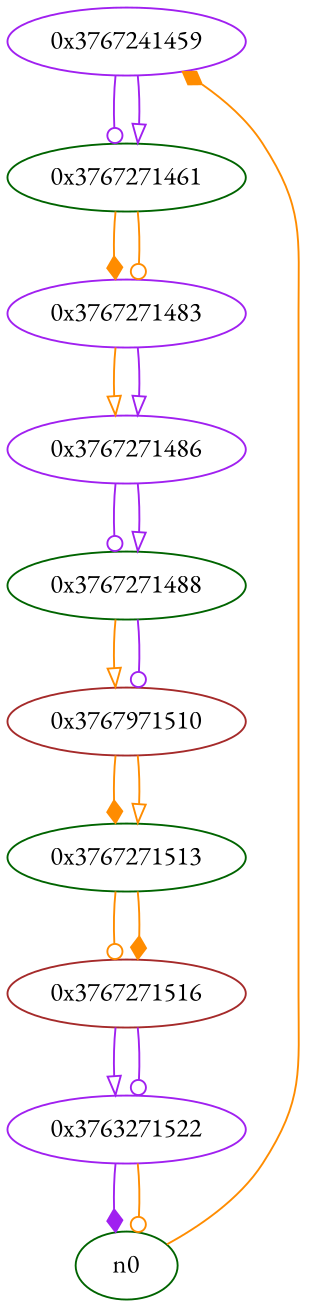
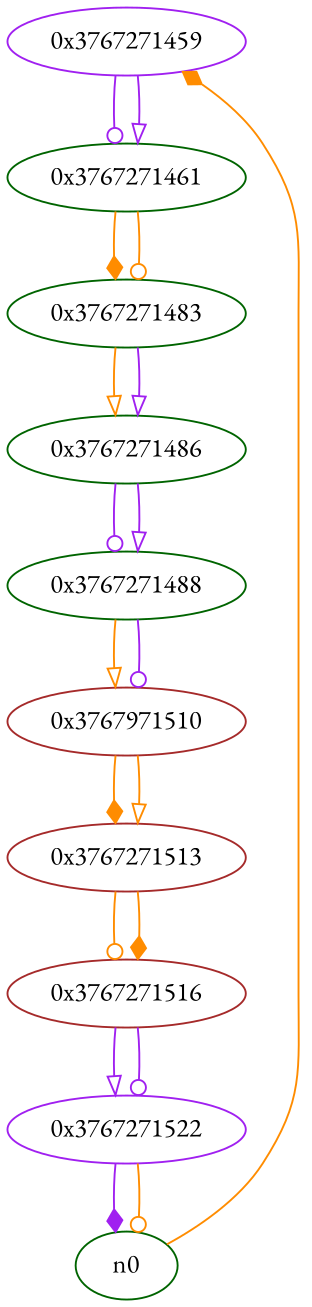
node "0x3767241459": label "0x3767241459" -> "0x3767271459"
node "0x3767271483": color purple -> darkgreen
node "0x3767271486": color purple -> darkgreen
node "0x3767271513": color darkgreen -> brown
node "0x3763271522": label "0x3763271522" -> "0x3767271522"
